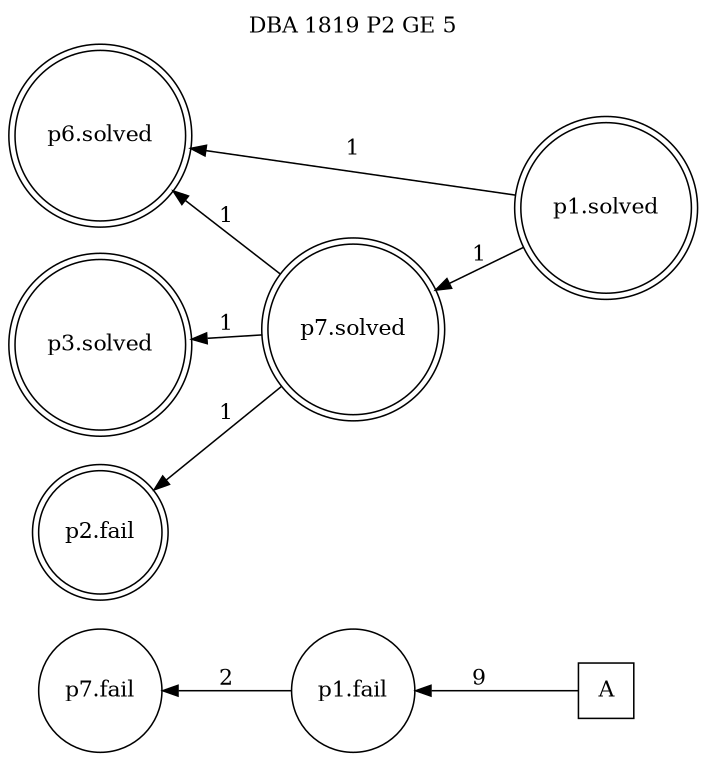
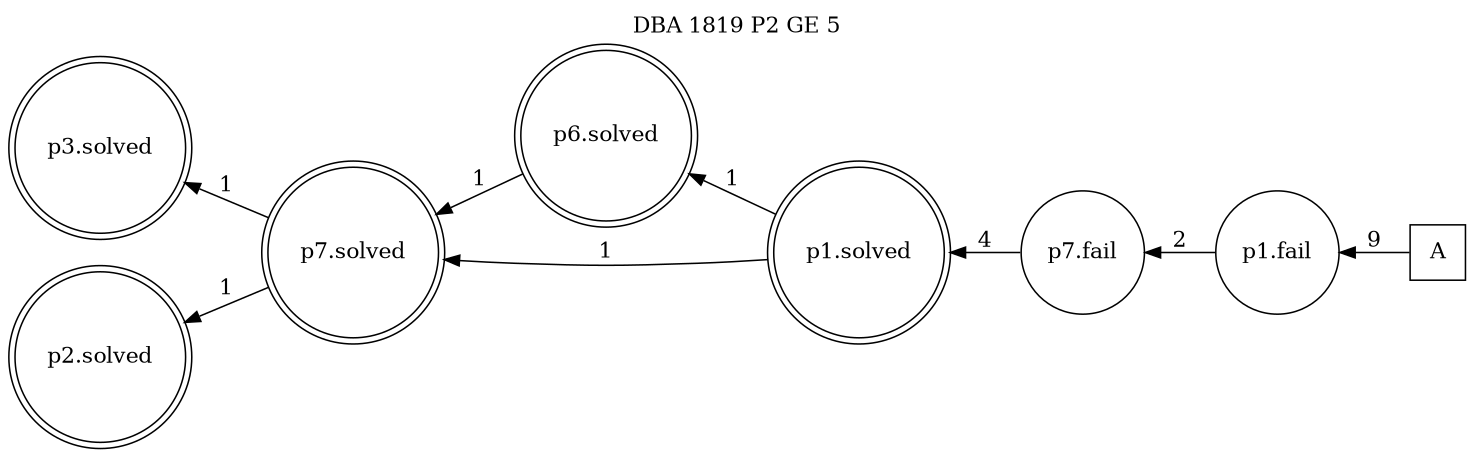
edge "p7.solved" -> "p6.solved": reversed
edge "p7.fail" -> "p1.solved": added, label "4"
node "p2.fail": label "p2.fail" -> "p2.solved"
